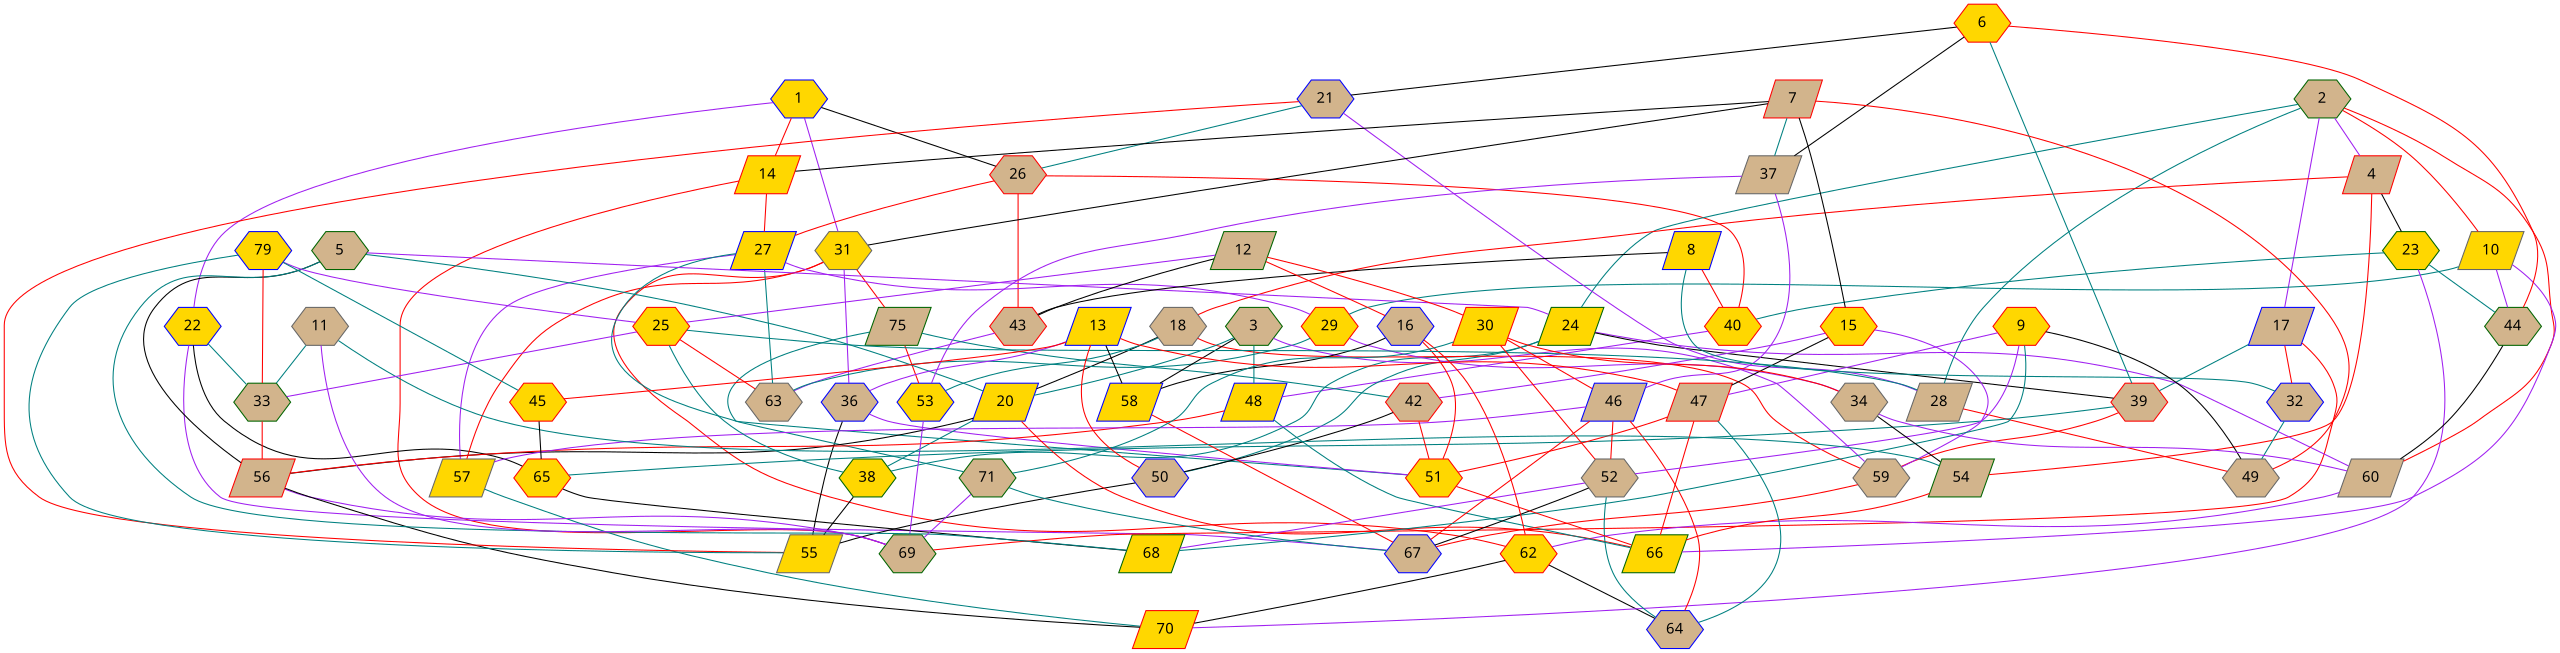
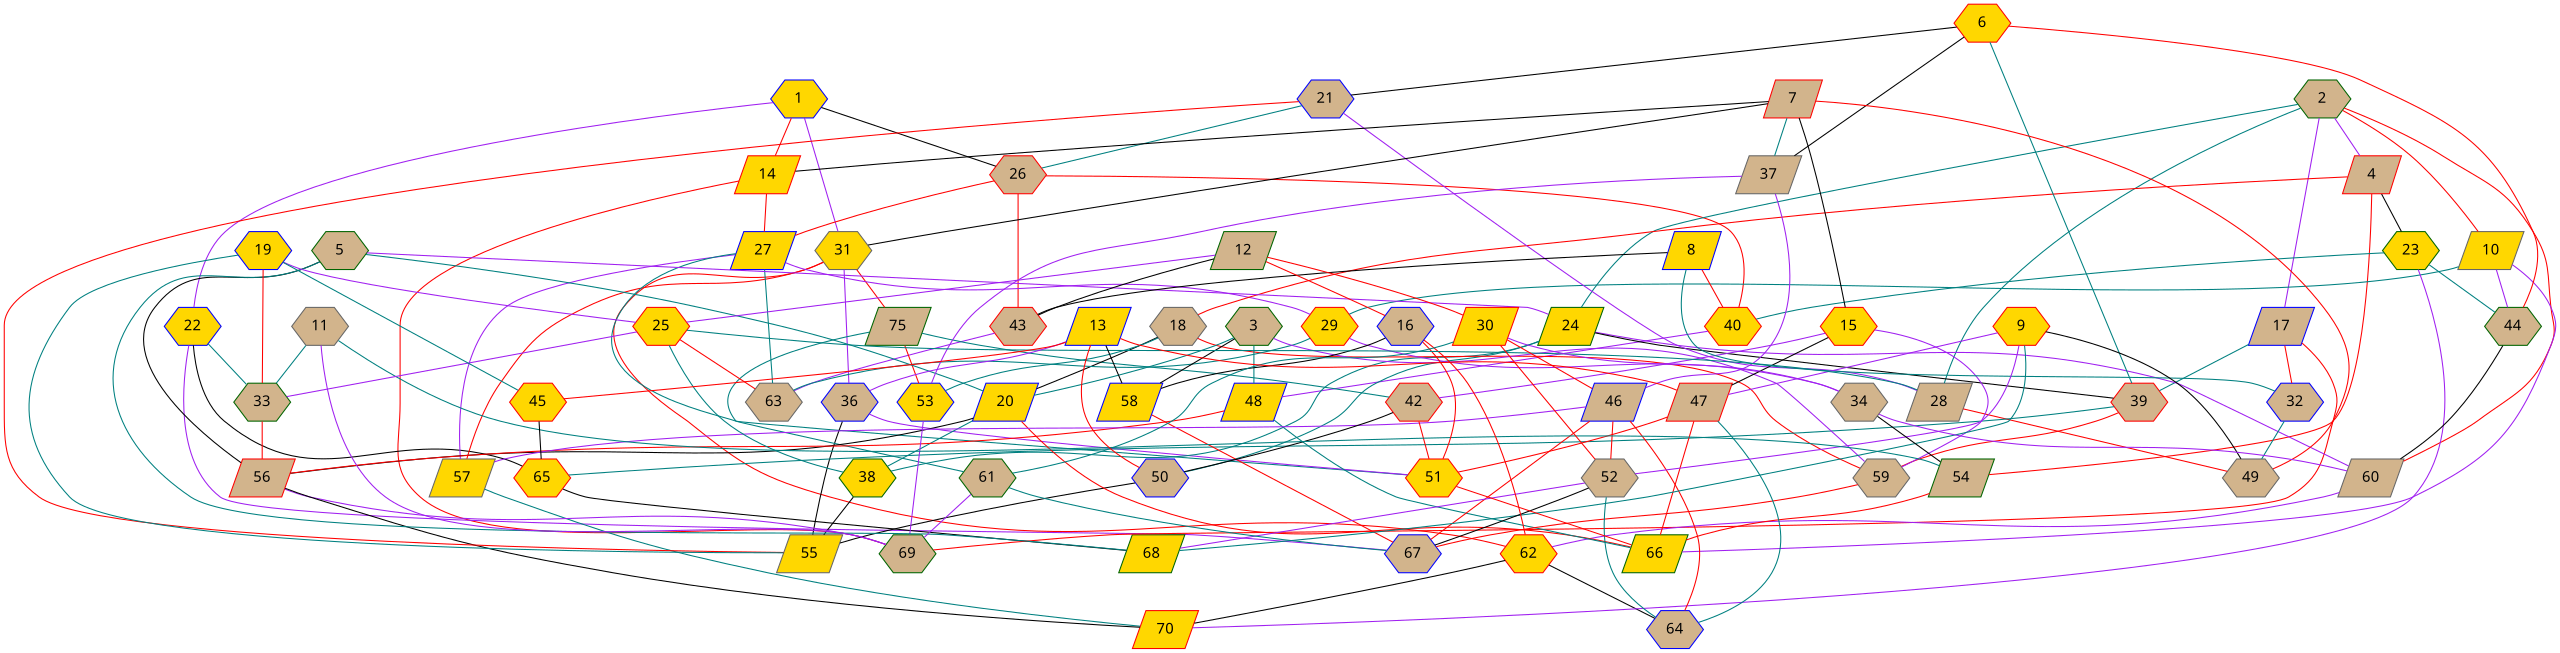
node "79": label "79" -> "19"
edge "30" -- "34": color red -> purple
node "71": label "71" -> "61"
